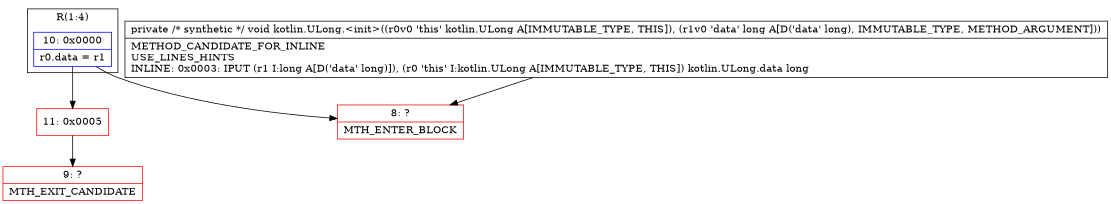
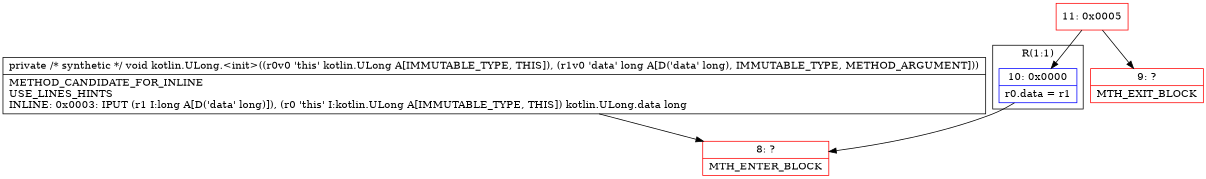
cluster "R(1:4)": label "R(1:4)" -> "R(1:1)"
edge "10: 0x0000" -> "11: 0x0005": reversed
node "9: ?": text "MTH_EXIT_CANDIDATE" -> "MTH_EXIT_BLOCK"
